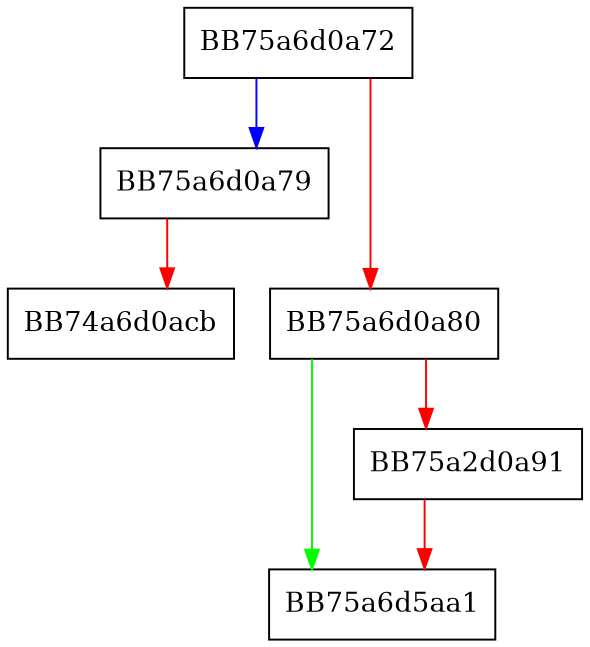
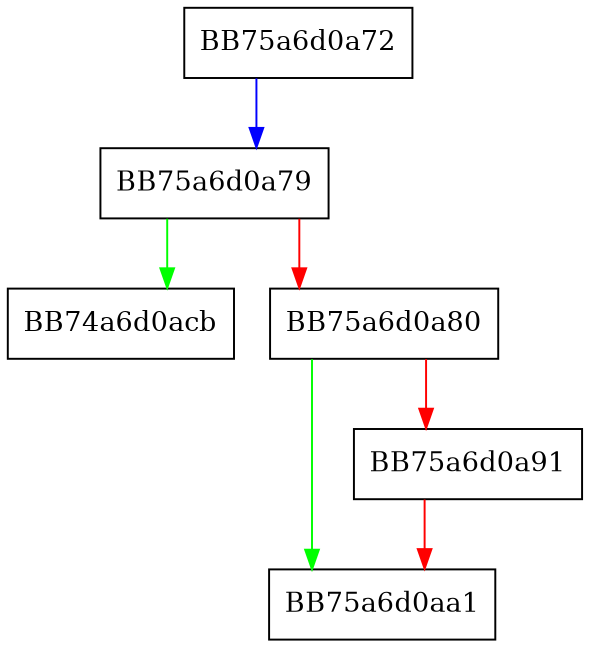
edge "BB75a6d0a72" -> "BB75a6d0a80": now "BB75a6d0a79" -> "BB75a6d0a80"
edge "BB75a6d0a79" -> "BB74a6d0acb": color red -> green
node "BB75a2d0a91": label "BB75a2d0a91" -> "BB75a6d0a91"
node "BB75a6d5aa1": label "BB75a6d5aa1" -> "BB75a6d0aa1"
